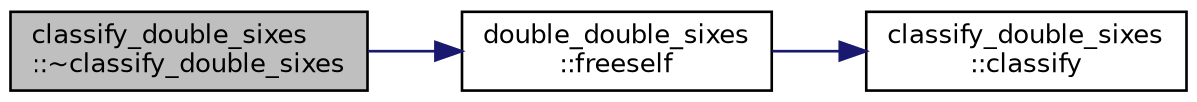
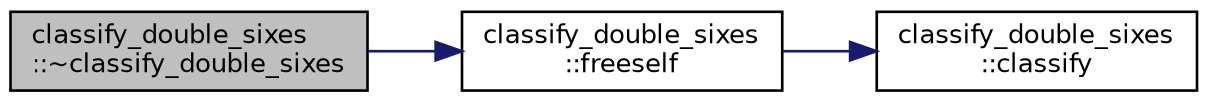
node "double_double_sixes ::freeself": label "double_double_sixes ::freeself" -> "classify_double_sixes ::freeself"
